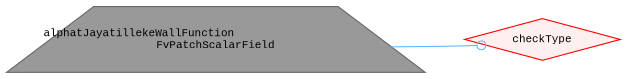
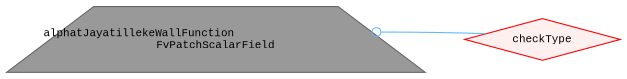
edge "alphatJayatillekeWallFunction FvPatchScalarField" -> "checkType": reversed
